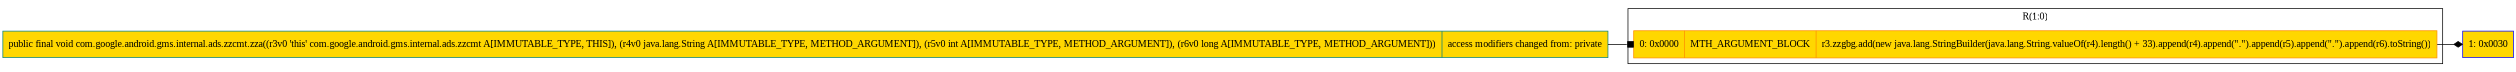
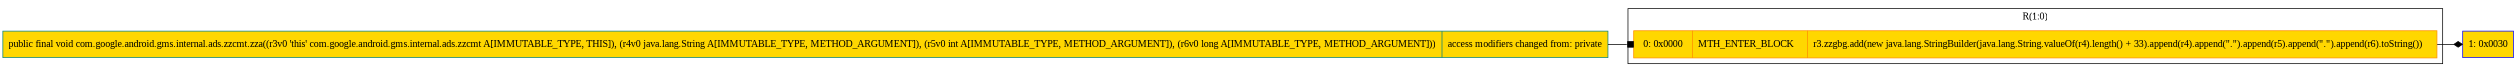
node "0: 0x0000": text "MTH_ARGUMENT_BLOCK" -> "MTH_ENTER_BLOCK"
